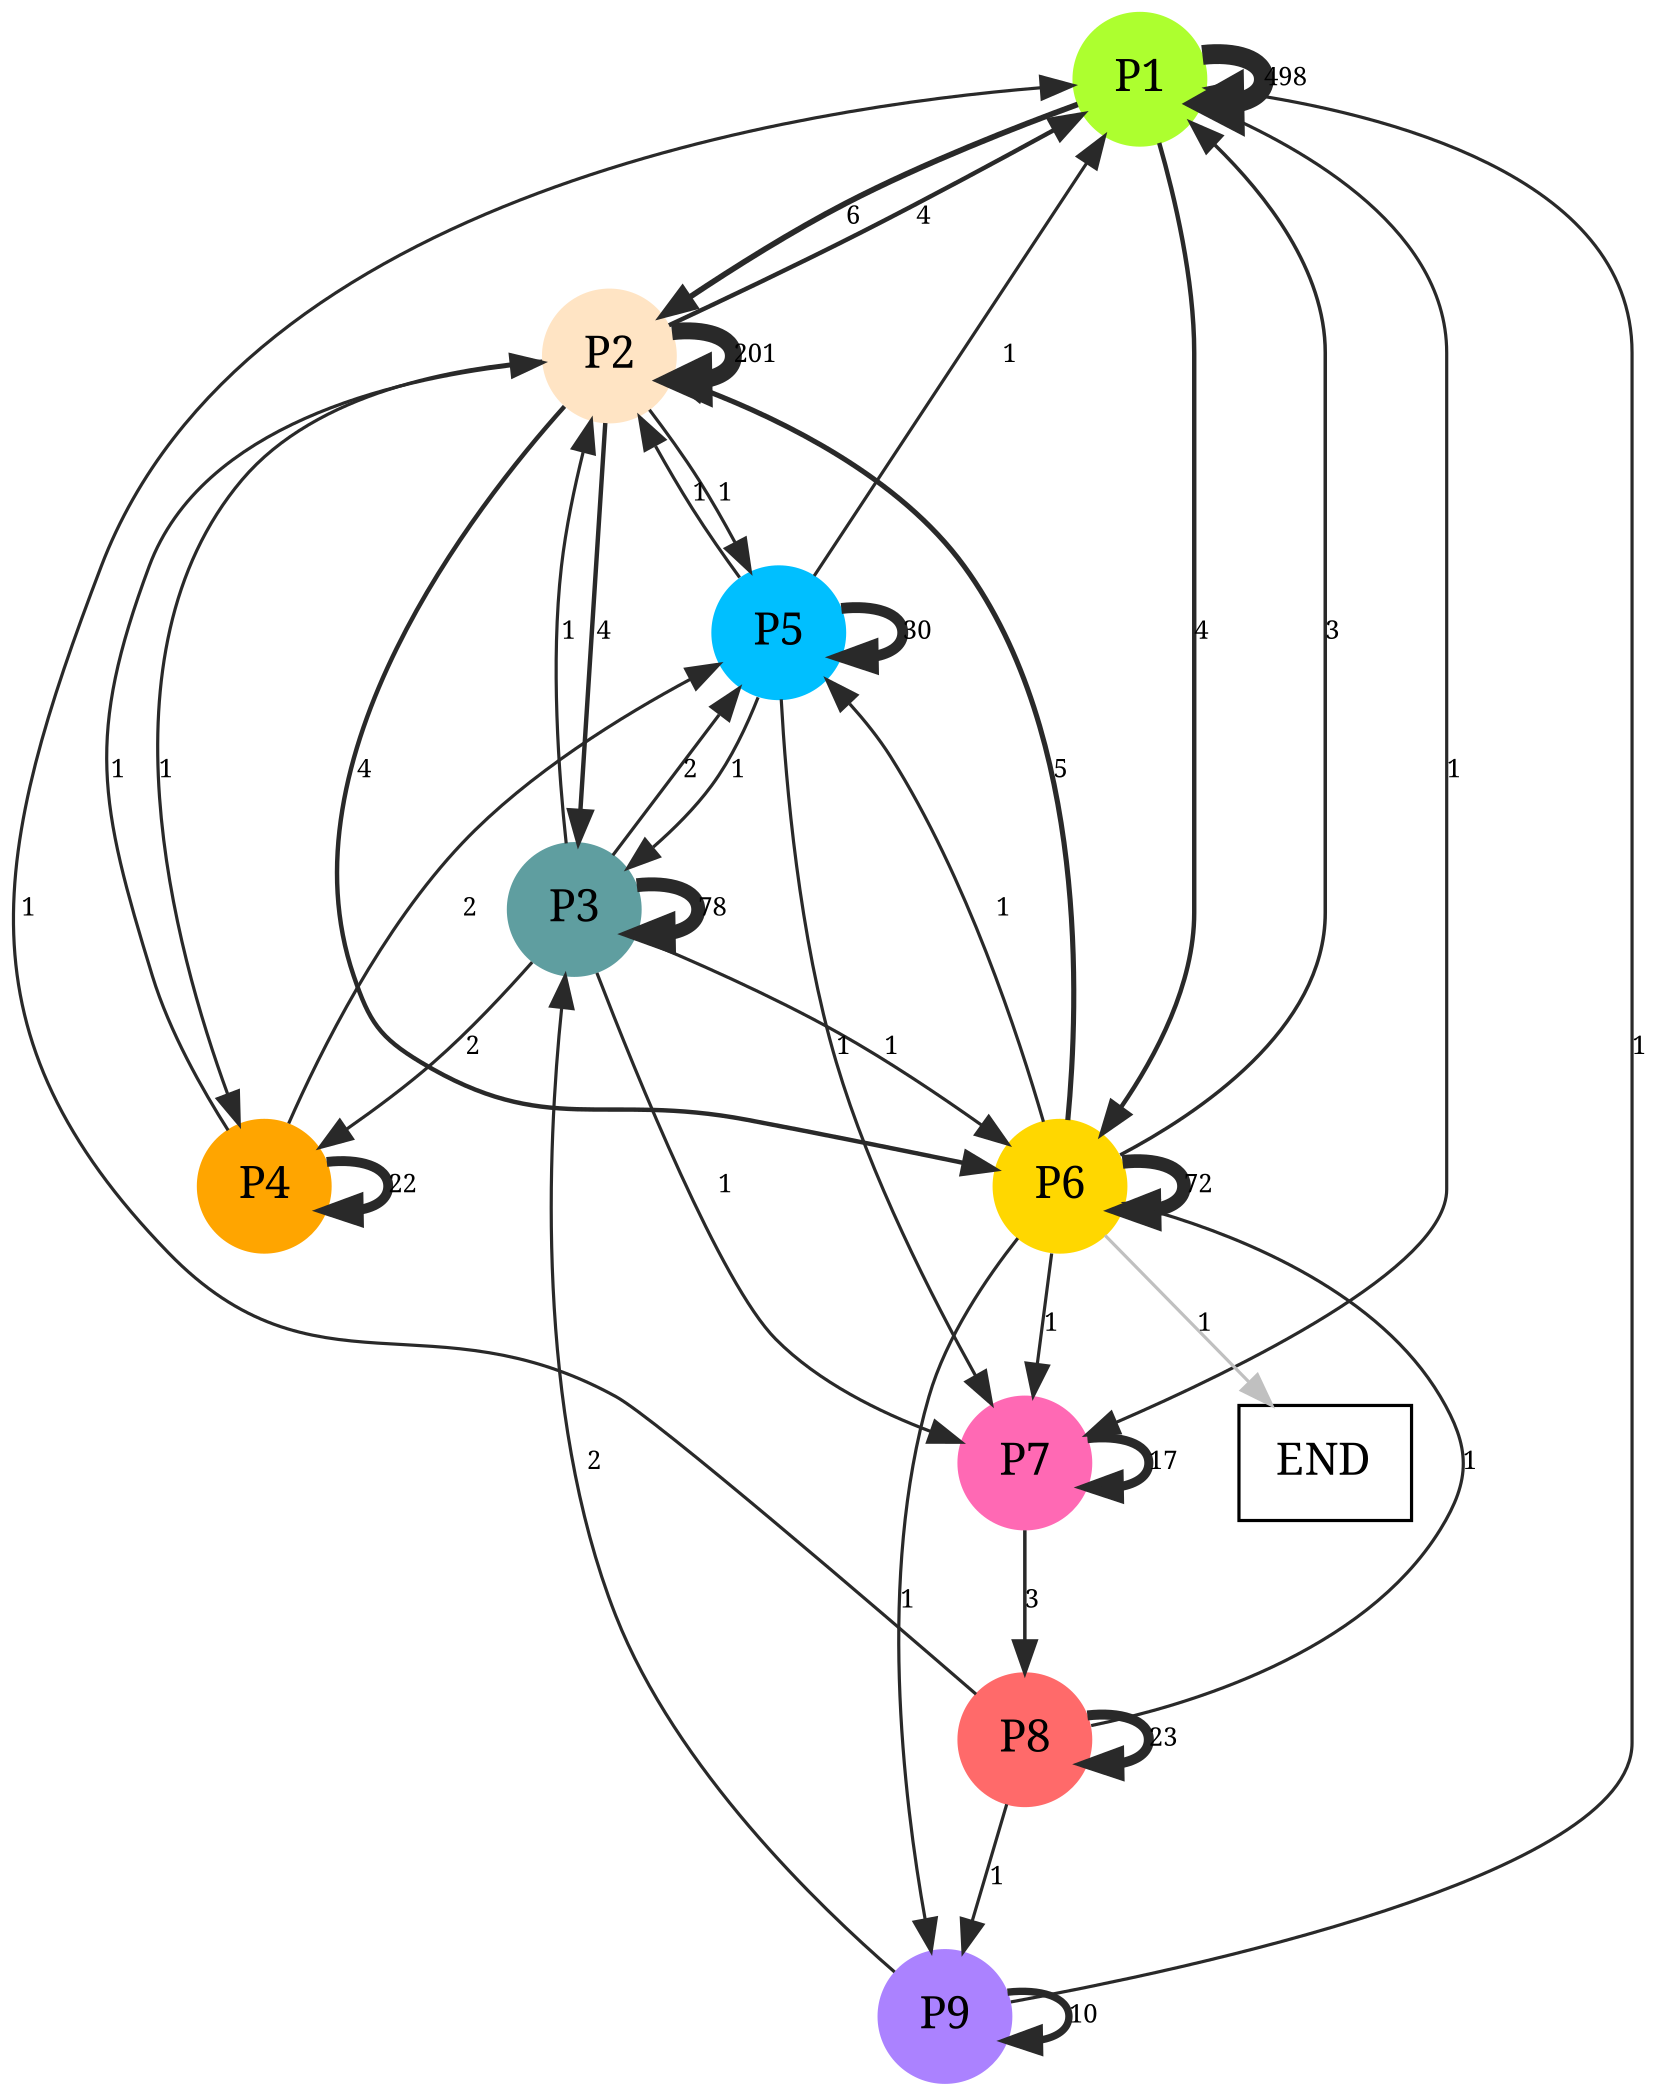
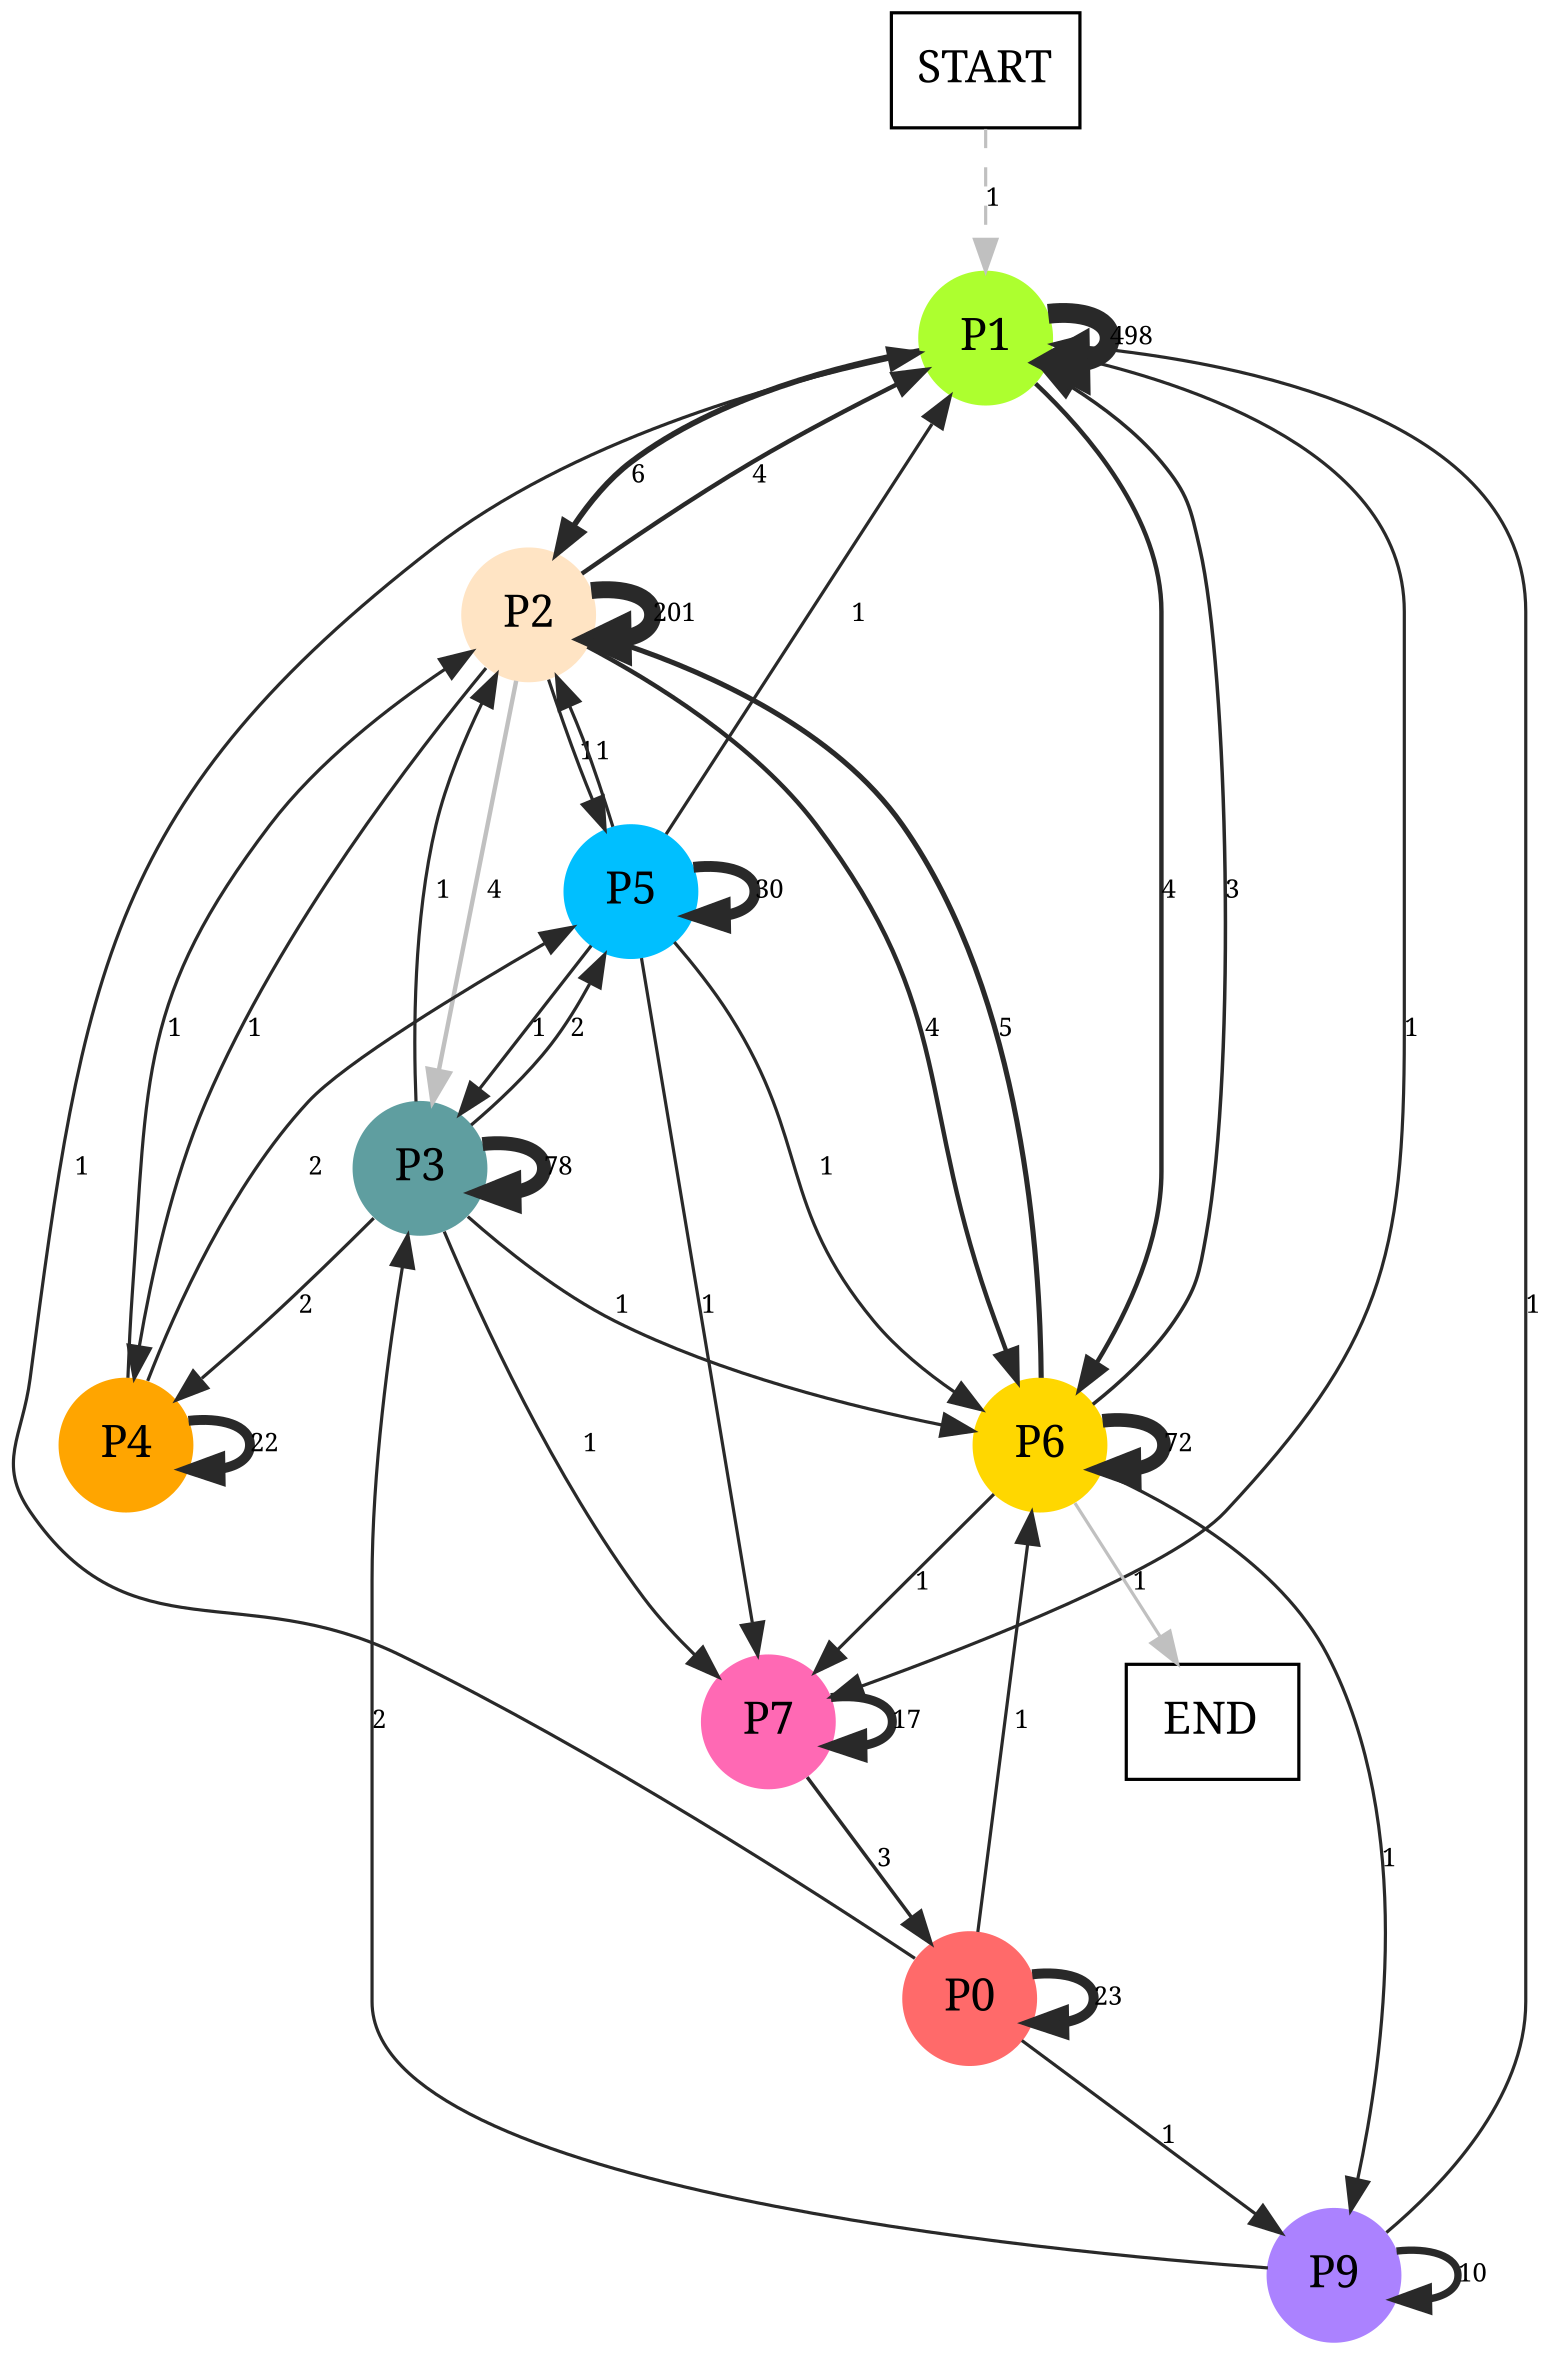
node "START": added
edge "P2" -> "P3": color grey16 -> grey
edge "P6" -> "P5": reversed
node "P8": label "P8" -> "P0"
